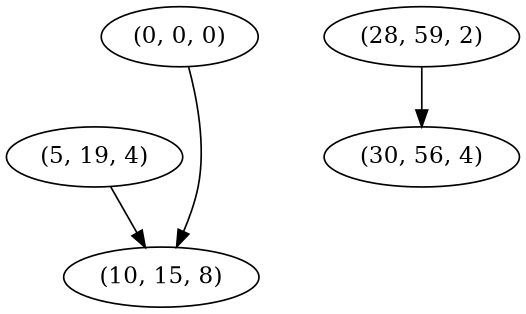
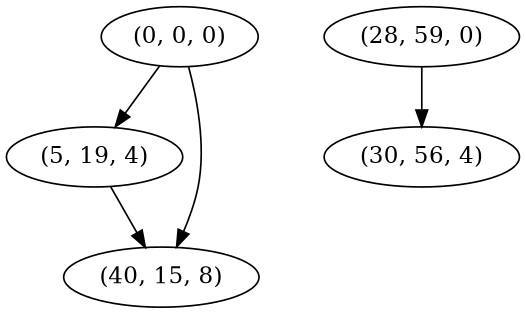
node "(28, 59, 2)": label "(28, 59, 2)" -> "(28, 59, 0)"
edge "(0, 0, 0)" -> "(5, 19, 4)": added
node "(10, 15, 8)": label "(10, 15, 8)" -> "(40, 15, 8)"
